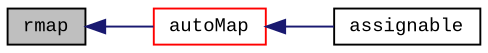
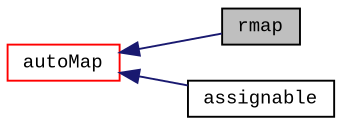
edge "autoMap" -> "rmap": reversed
